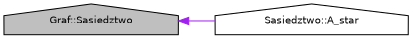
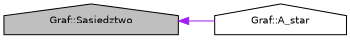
node "Sasiedztwo::A_star": label "Sasiedztwo::A_star" -> "Graf::A_star"
